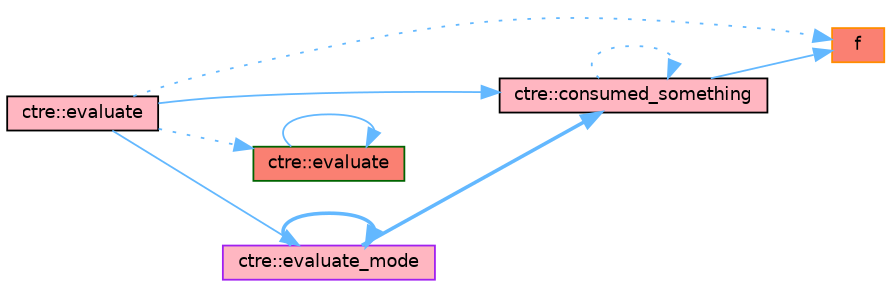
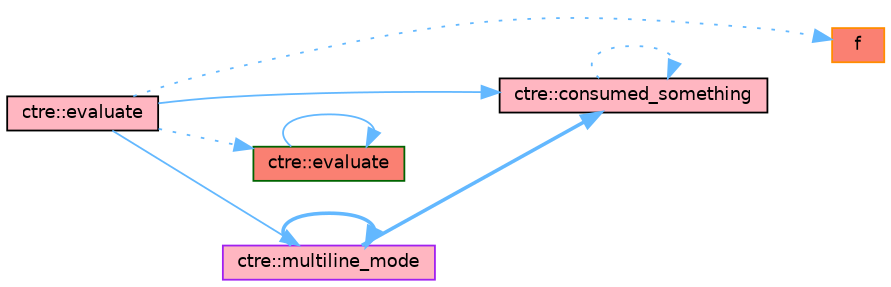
edge "ctre::consumed_something" -> "f": removed
node "ctre::evaluate_mode": label "ctre::evaluate_mode" -> "ctre::multiline_mode"
